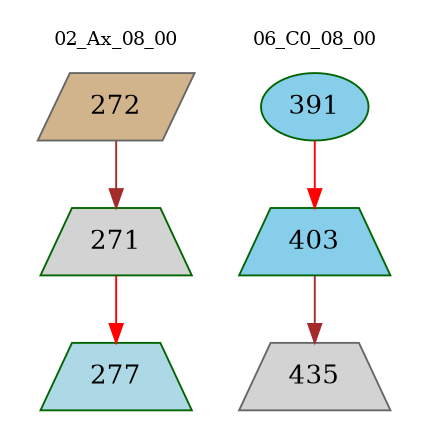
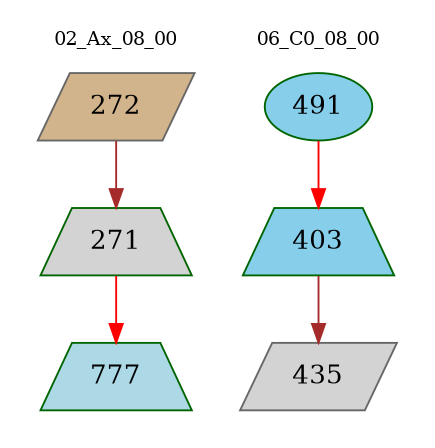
node "391": label "391" -> "491"
node "277": label "277" -> "777"
node "435": shape trapezium -> parallelogram
